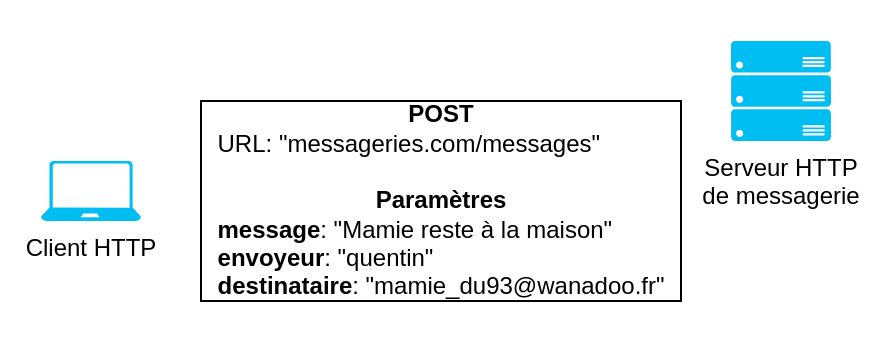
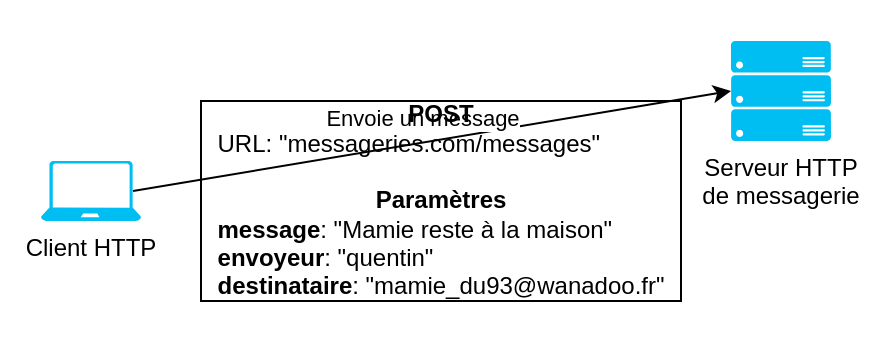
edge "Client HTTP" -> "Serveur HTTP de messagerie": added, label "Envoie un message"
